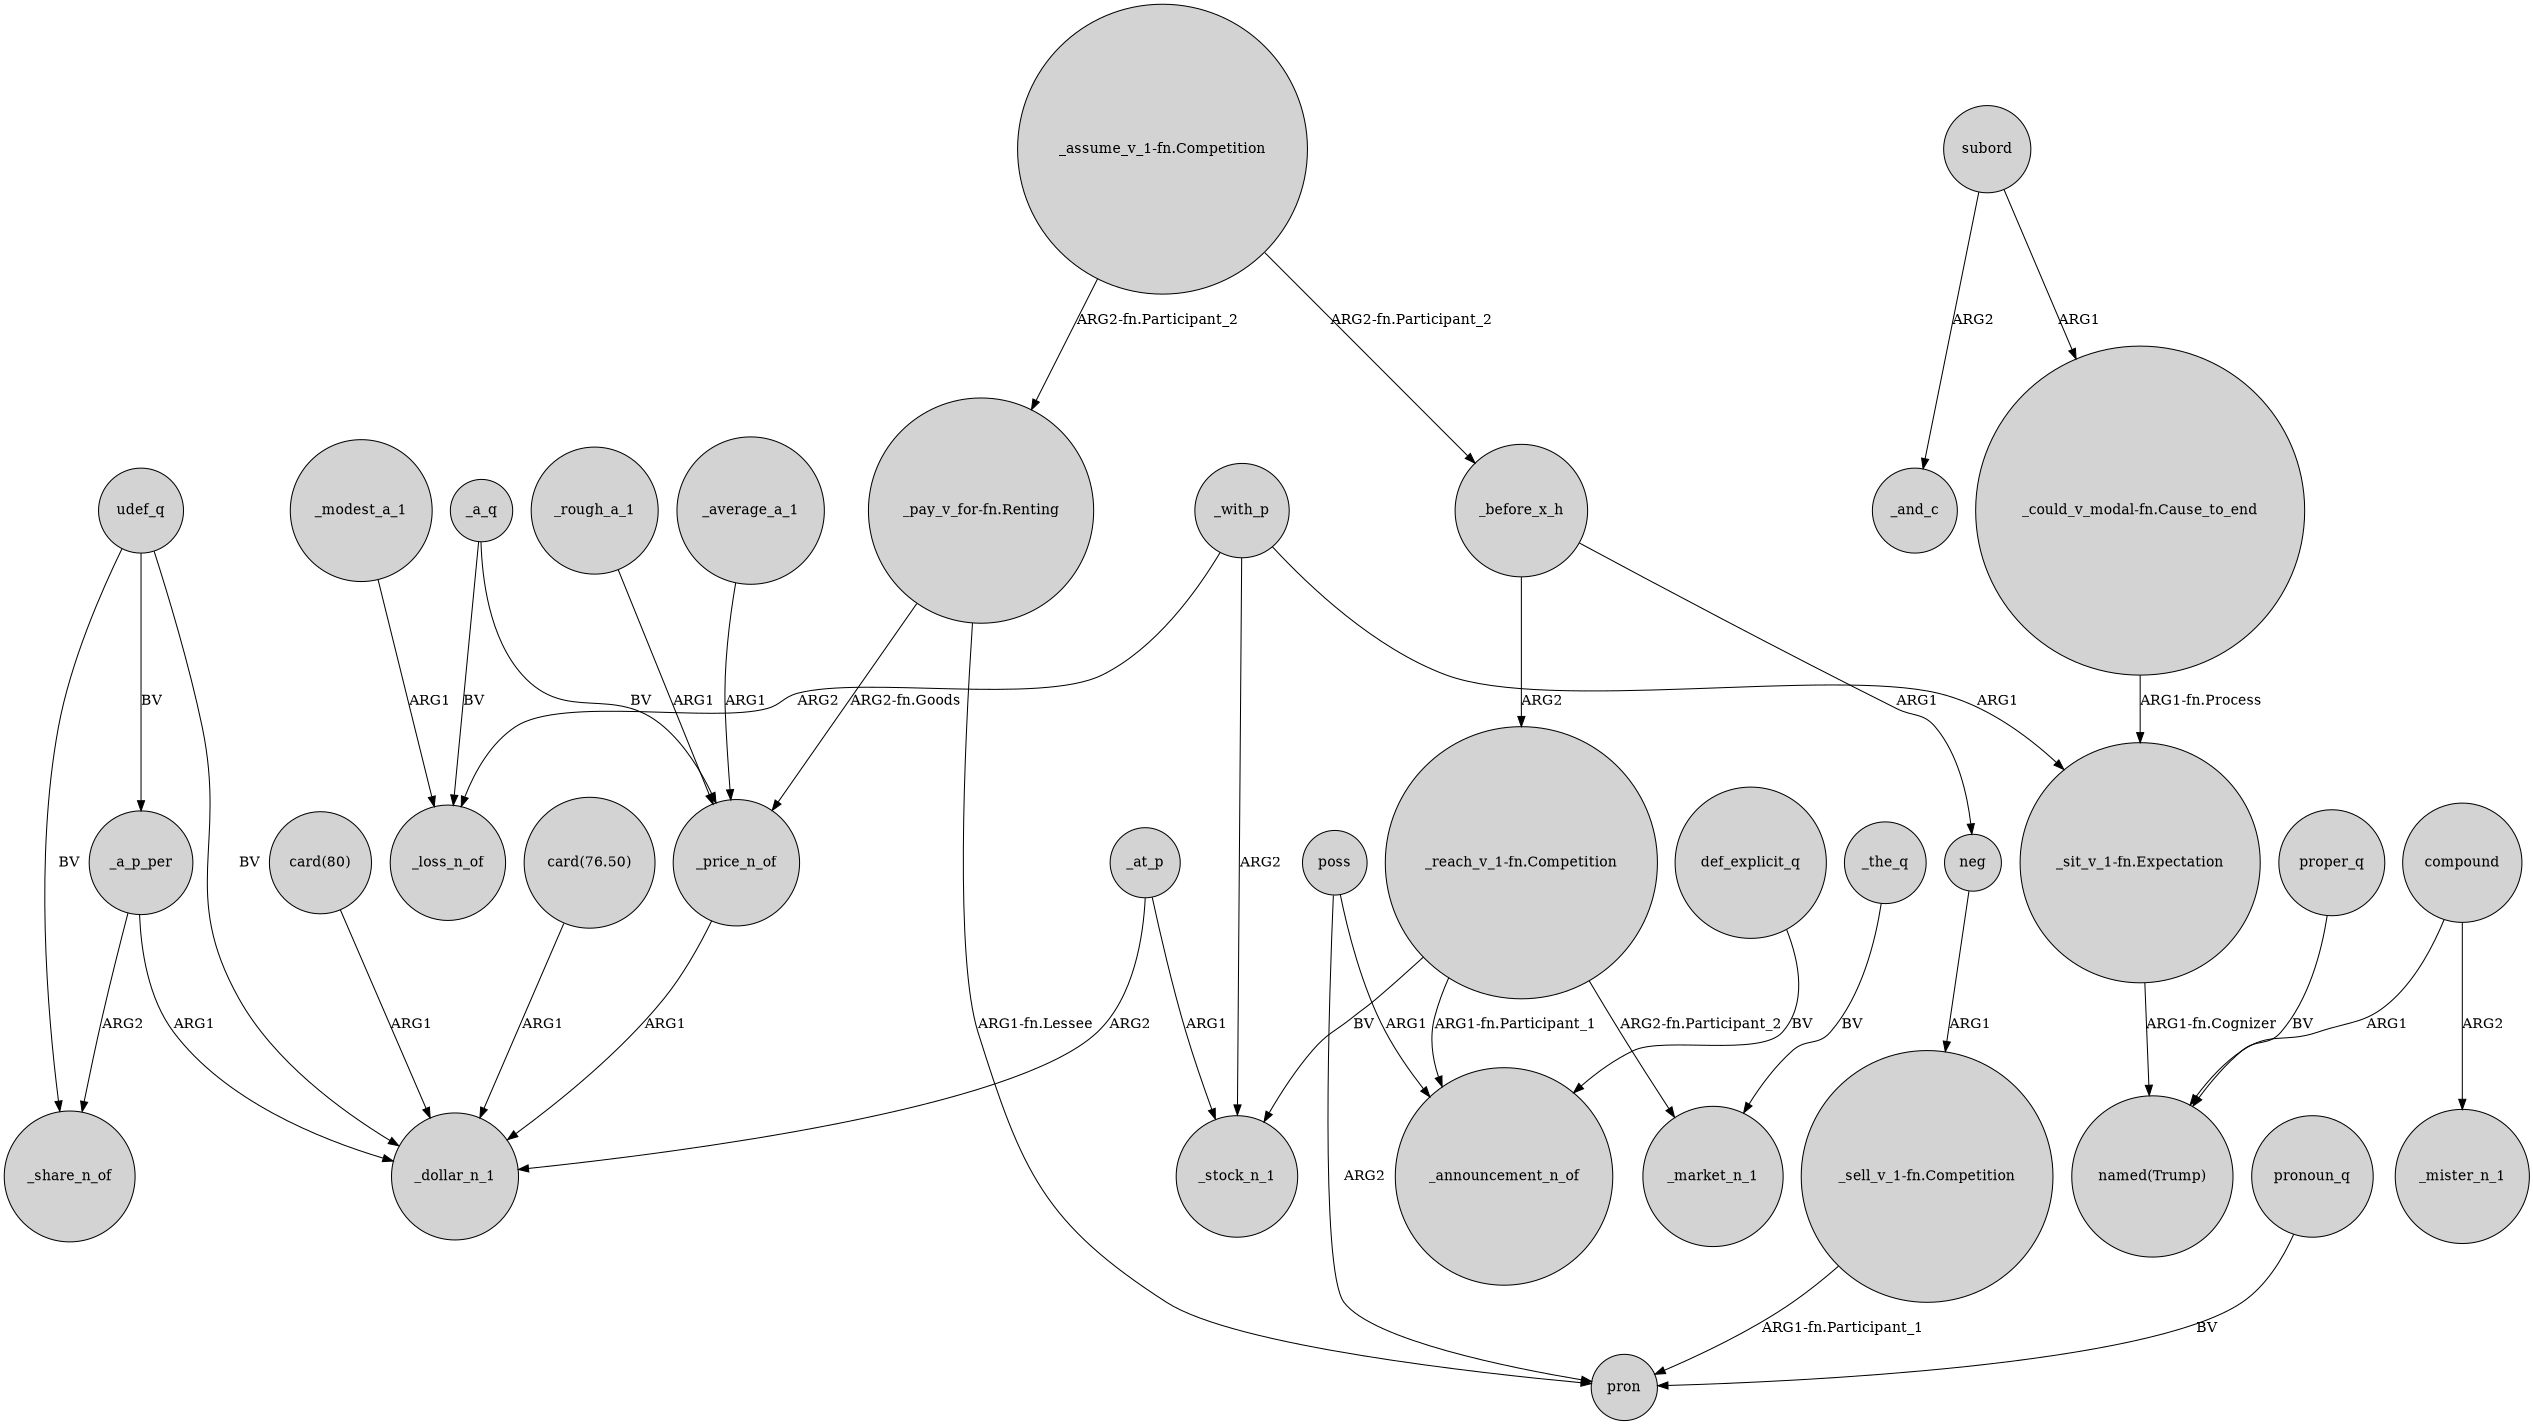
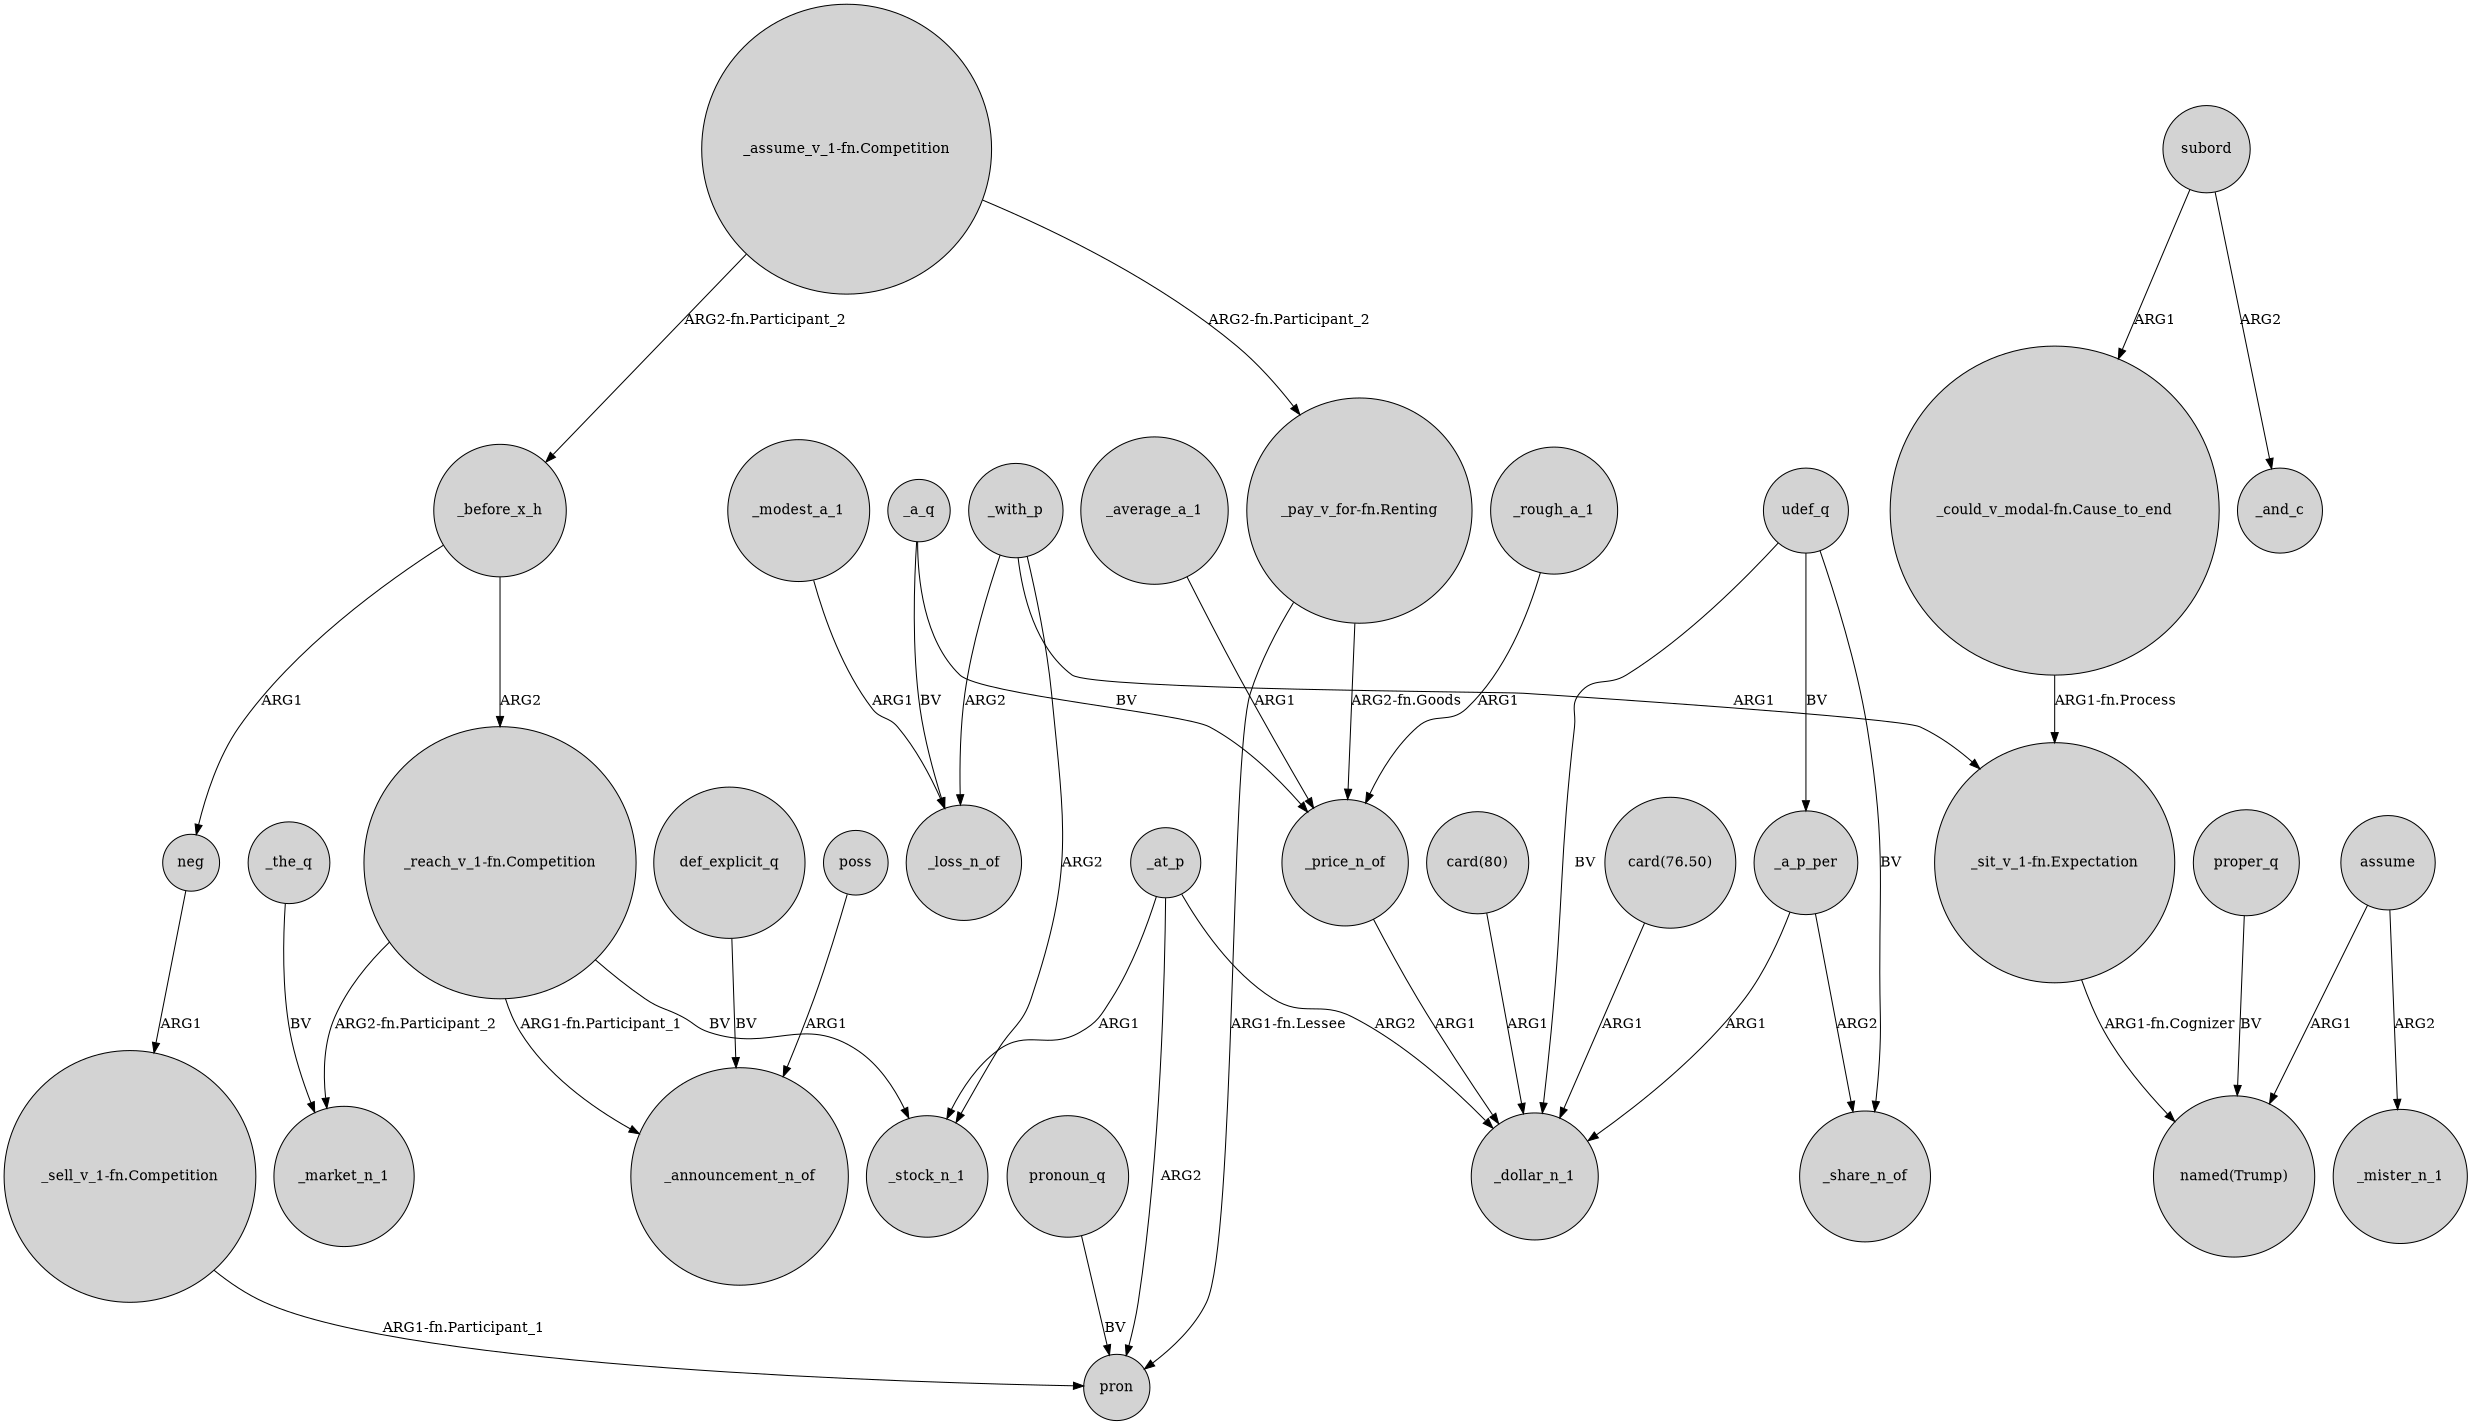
node "compound": label "compound" -> "assume"
edge "poss" -> "pron": now "_at_p" -> "pron"
